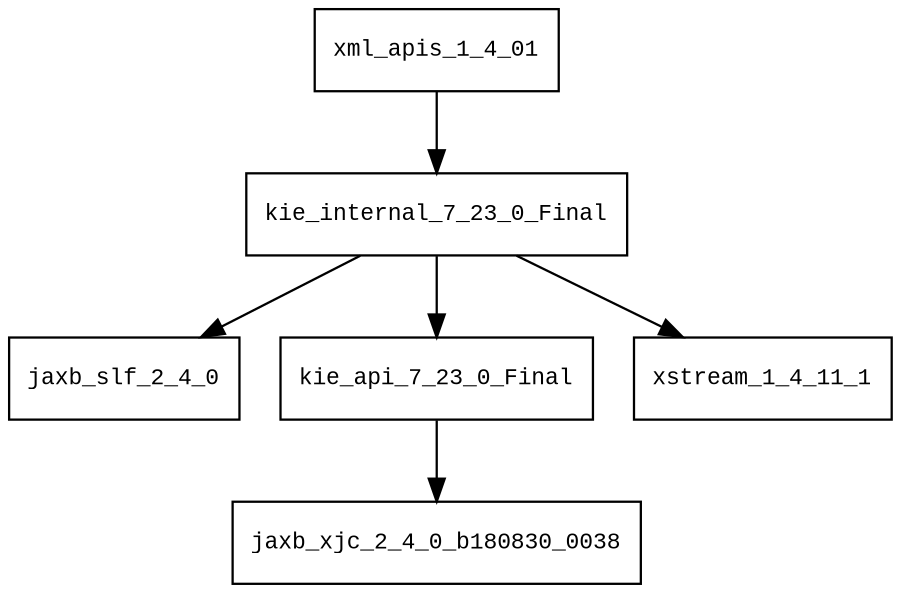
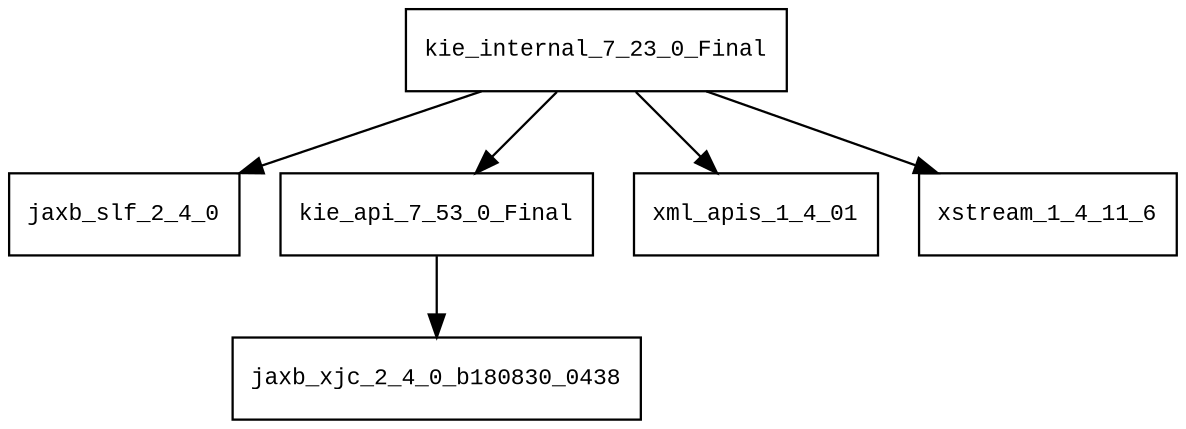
edge "xml_apis_1_4_01" -> "kie_internal_7_23_0_Final": reversed
node "kie_api_7_23_0_Final": label "kie_api_7_23_0_Final" -> "kie_api_7_53_0_Final"
node "xstream_1_4_11_1": label "xstream_1_4_11_1" -> "xstream_1_4_11_6"
node "jaxb_xjc_2_4_0_b180830_0038": label "jaxb_xjc_2_4_0_b180830_0038" -> "jaxb_xjc_2_4_0_b180830_0438"
